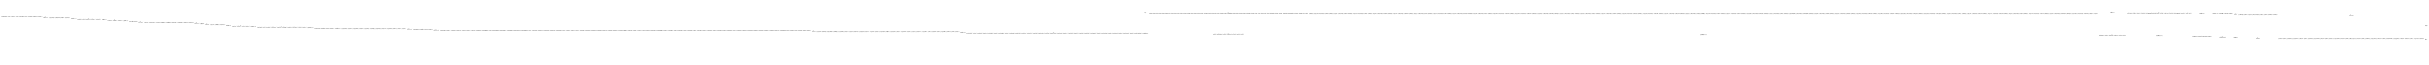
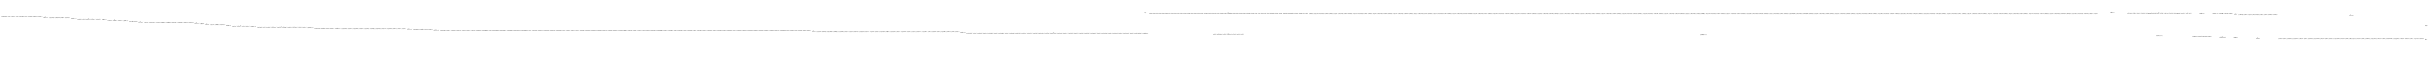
node "80366: read-variable['deprecateProperty',v246,v245]": removed
